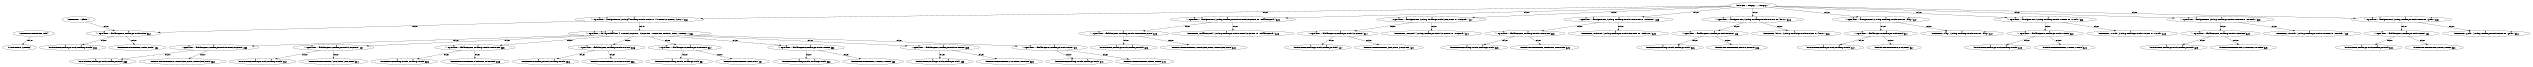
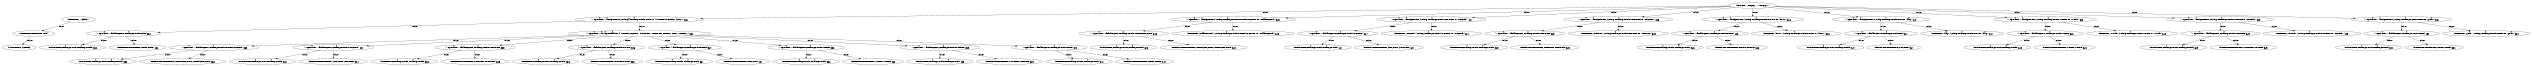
edge "(METHOD,<clinit>)" -> "(<operator>.fieldAccess,Tstamp$Unit.units)": now "(METHOD,<clinit>)" -> "(METHOD_RETURN,void)"
